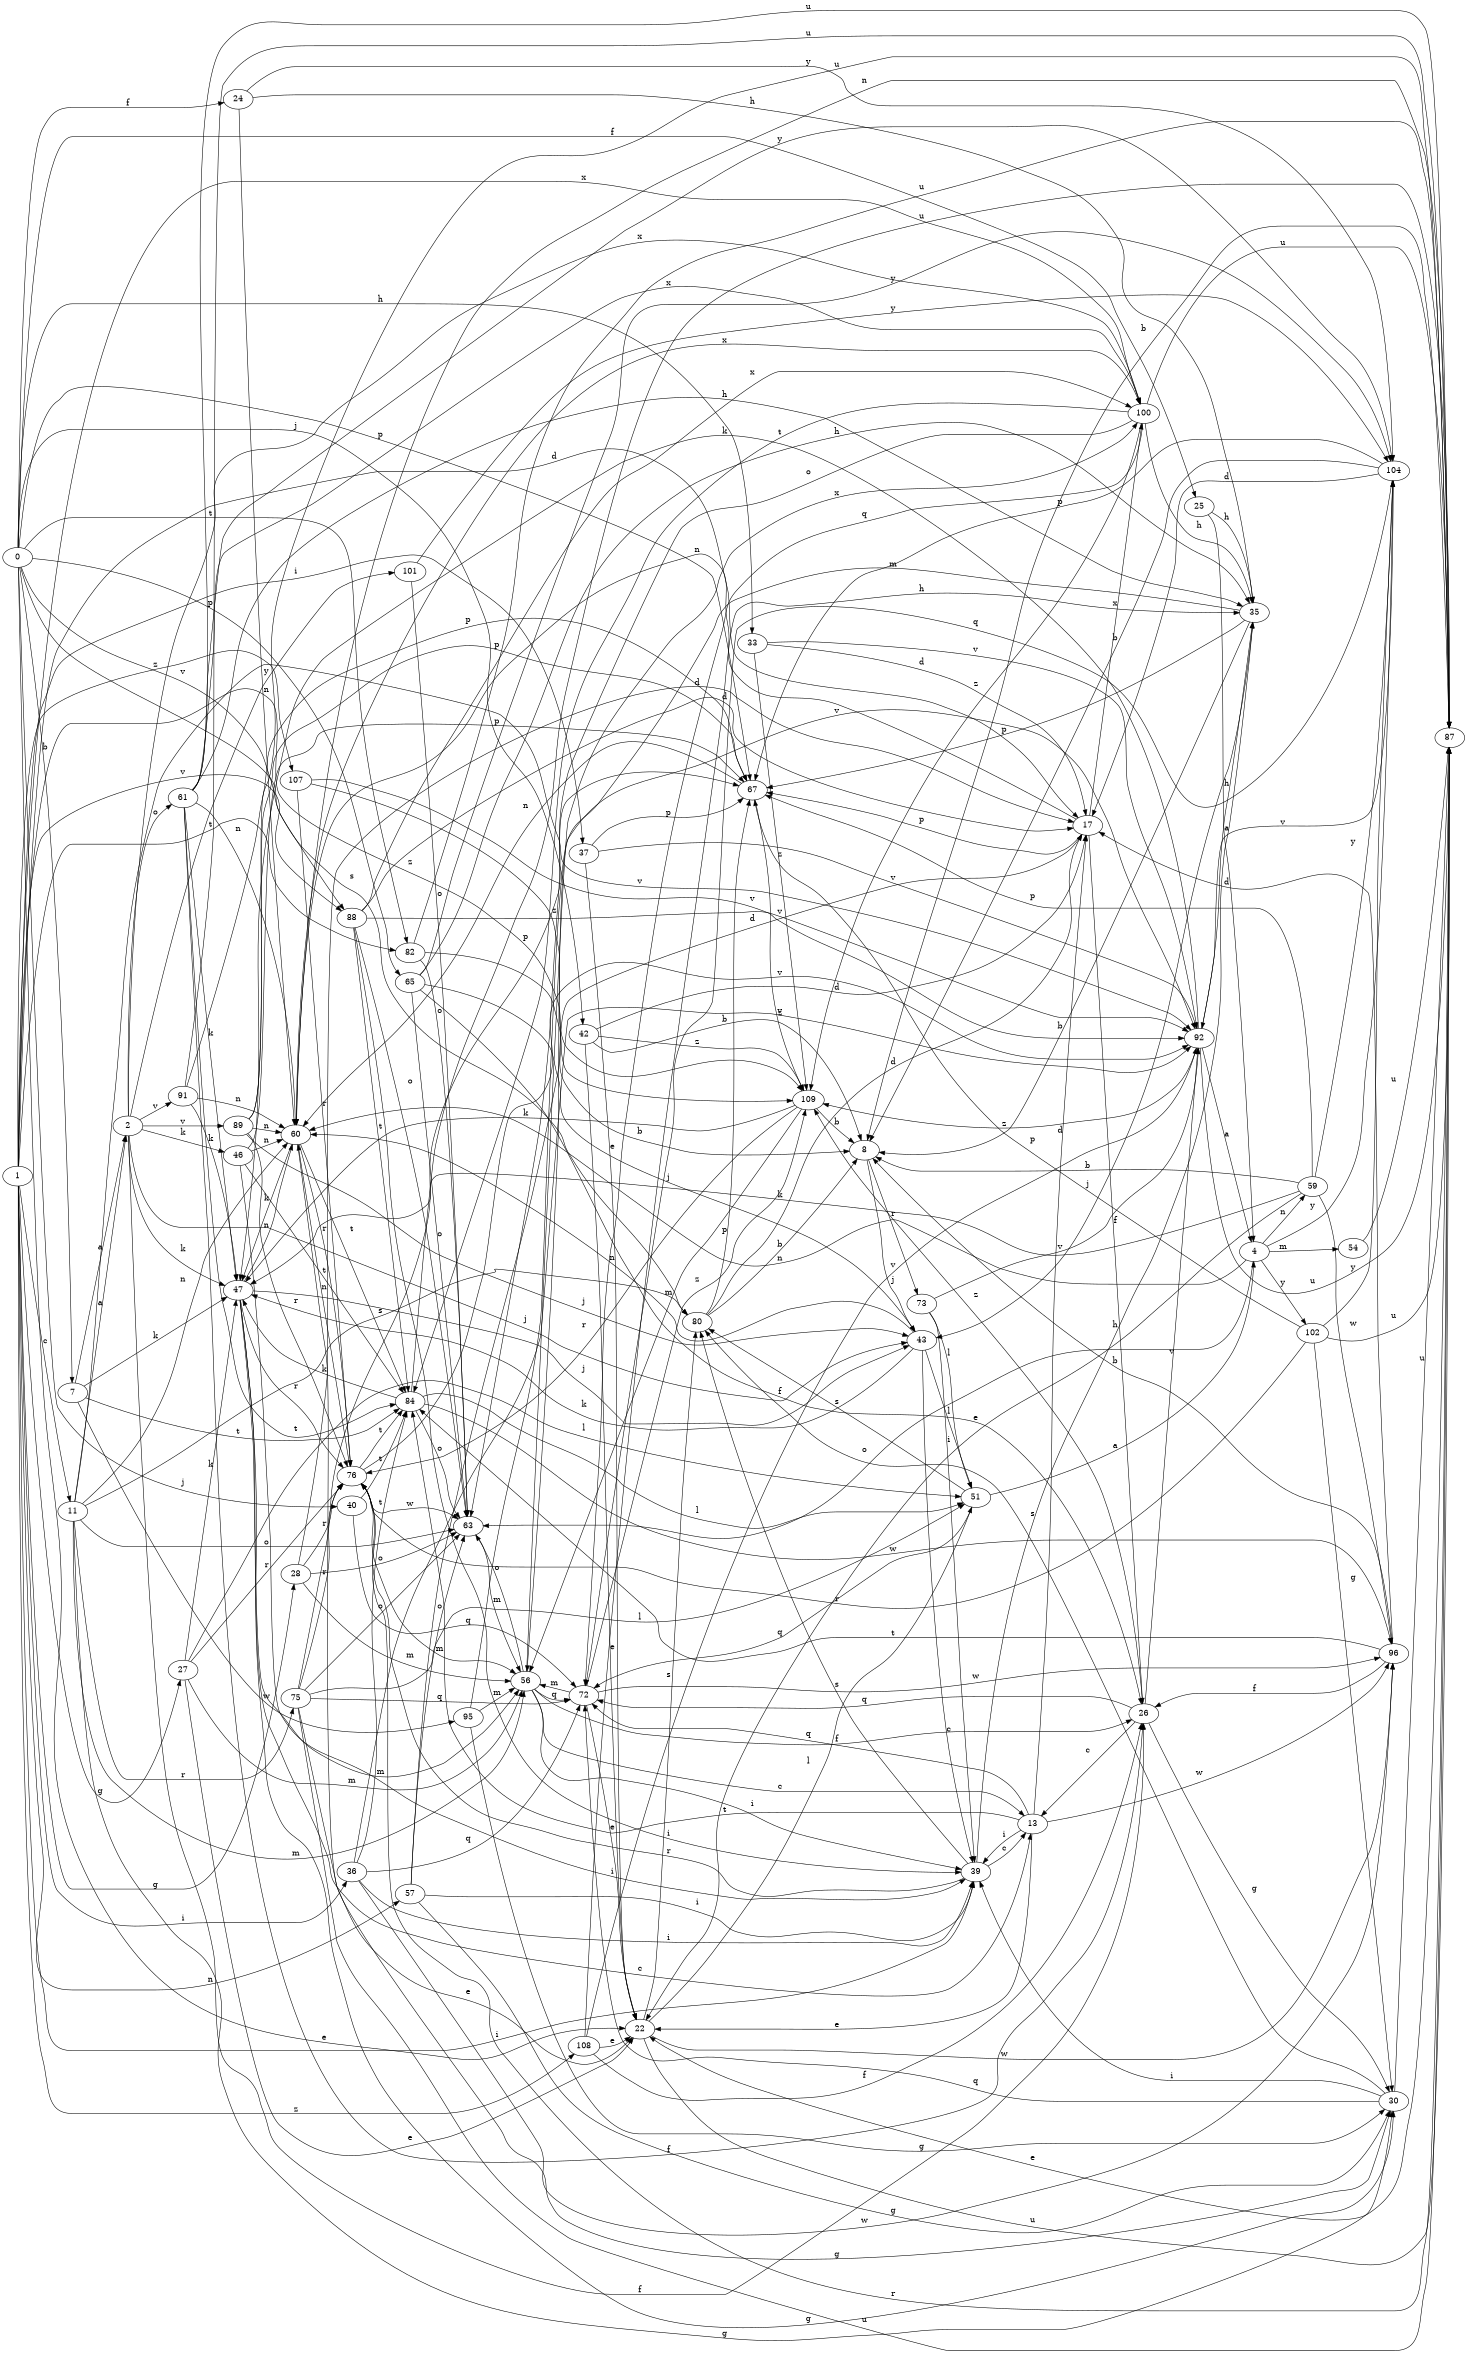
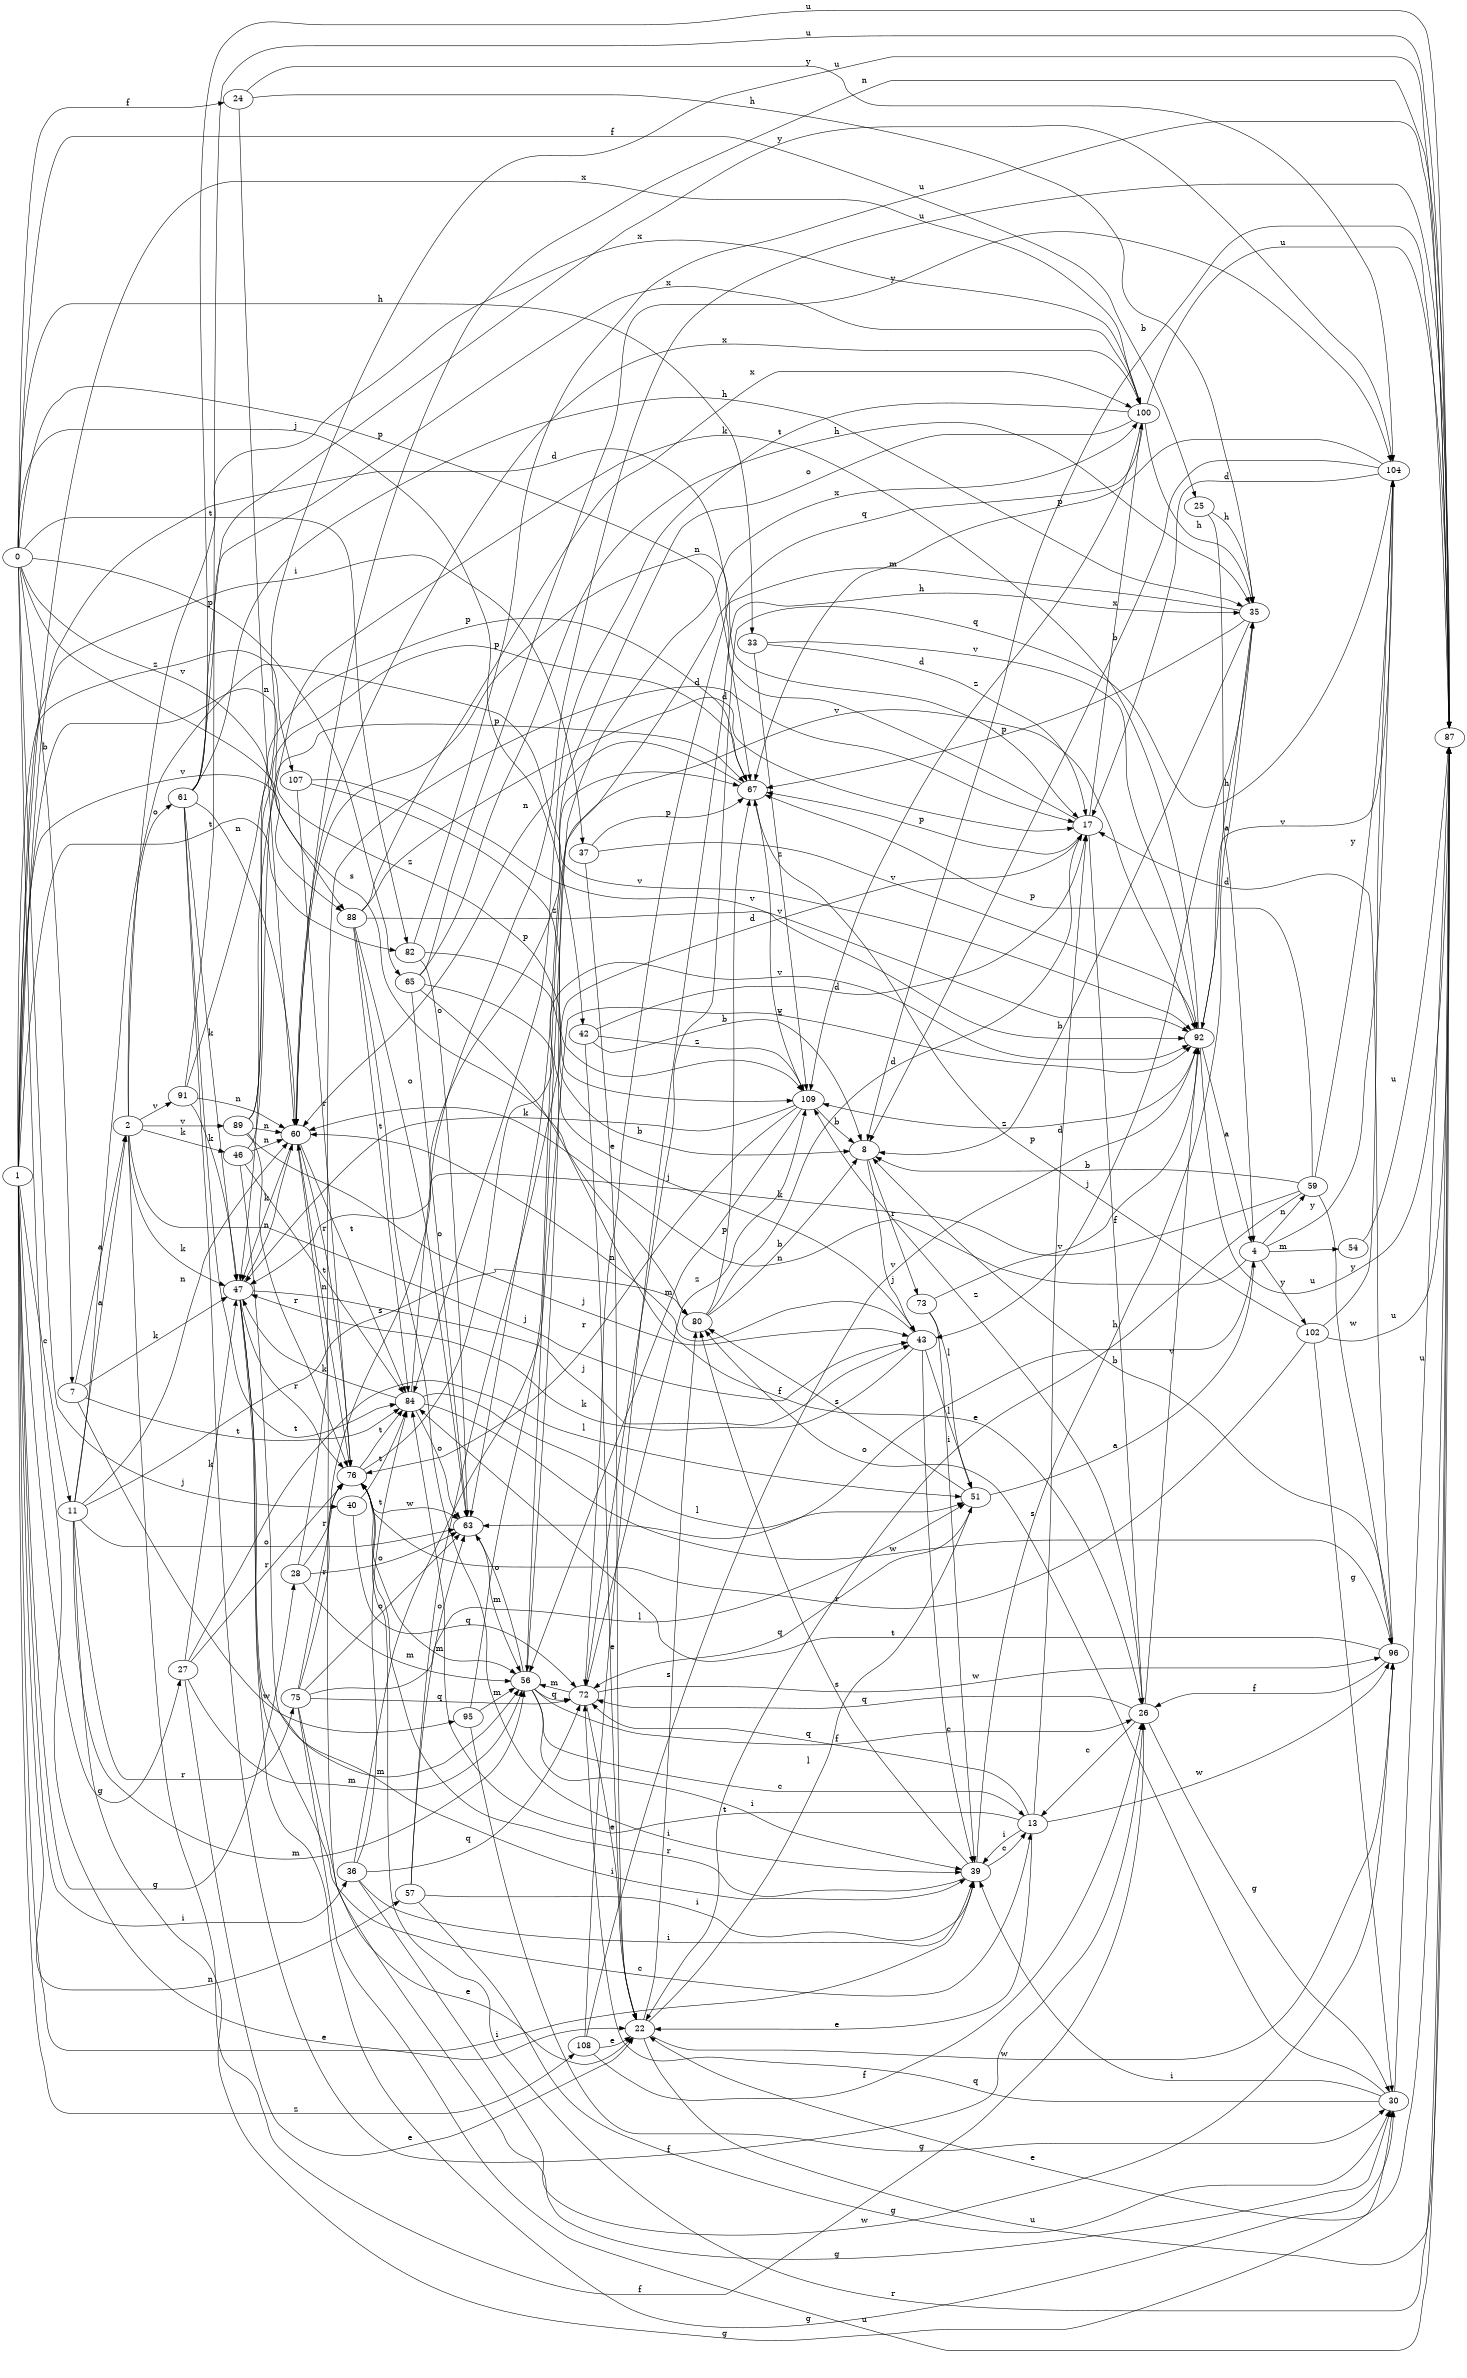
node "101": removed
